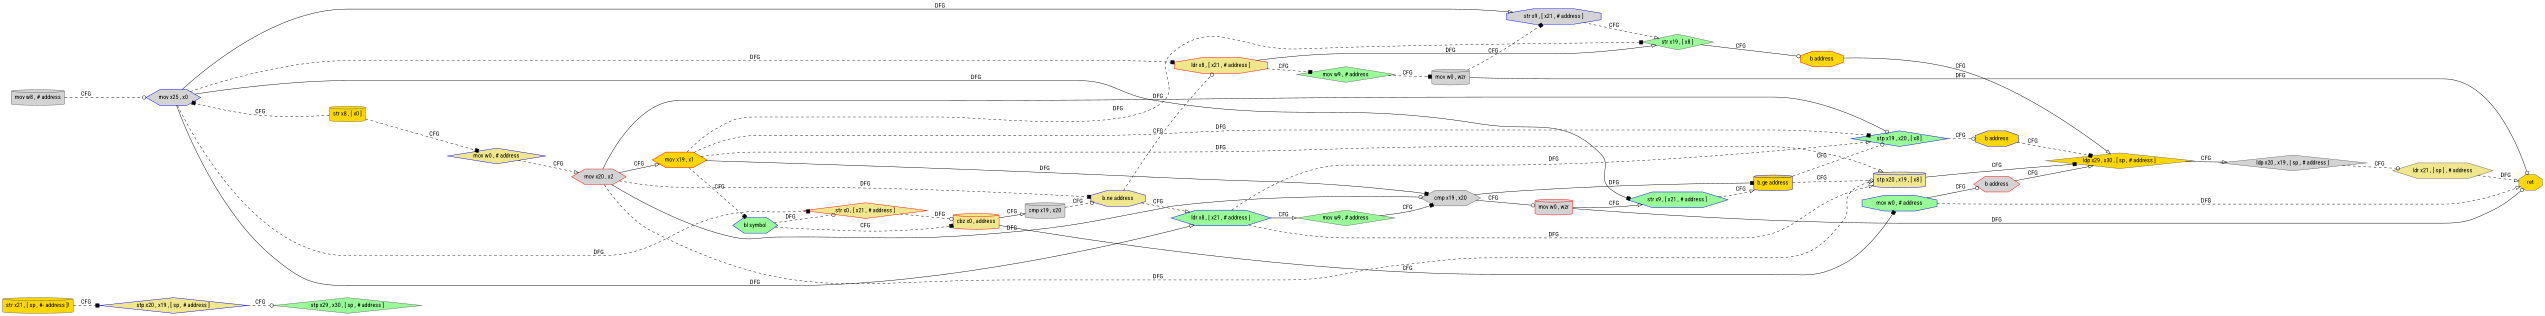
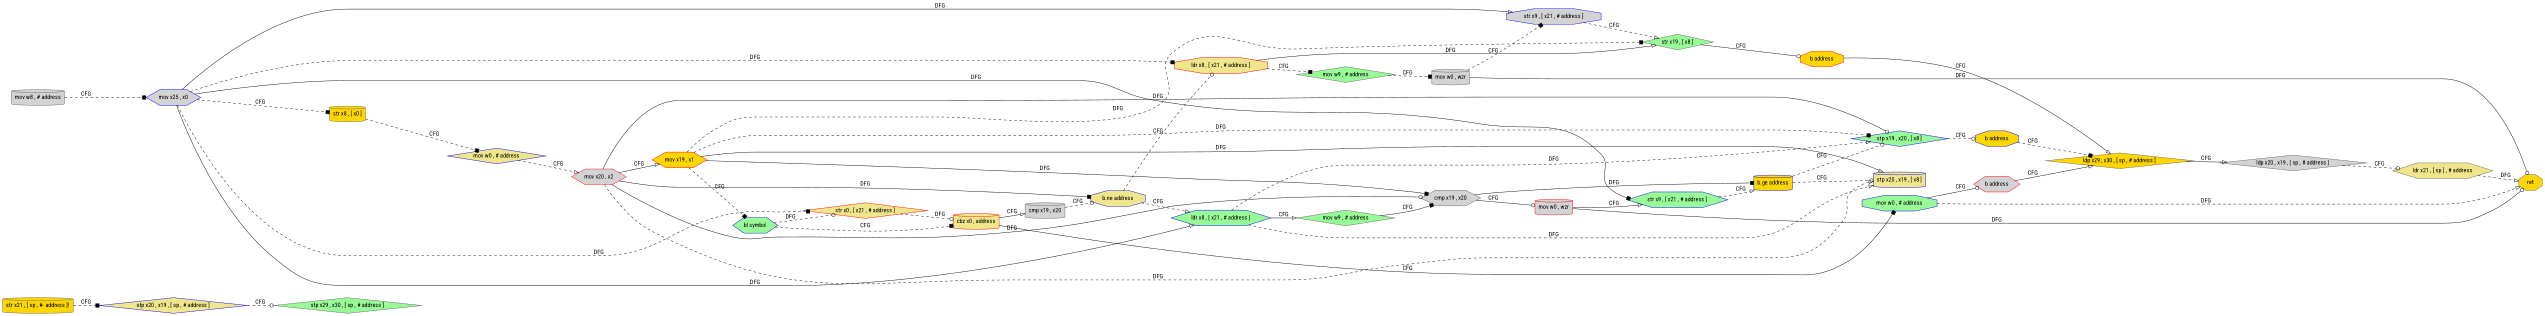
edge "mov w8 , # address" -> "mov x25 , x0": arrowhead odot -> box
edge "str x8 , [ x0 ]" -> "mov x25 , x0": reversed
edge "mov x19 , x1" -> "stp x20 , x19 , [ x8 ]": style dashed -> solid
edge "stp x20 , x19 , [ x8 ]" -> "ldp x29 , x30 , [ sp , # address ]": removed, label "CFG"
edge "mov x20 , x2" -> "b.ne address": style dashed -> solid
